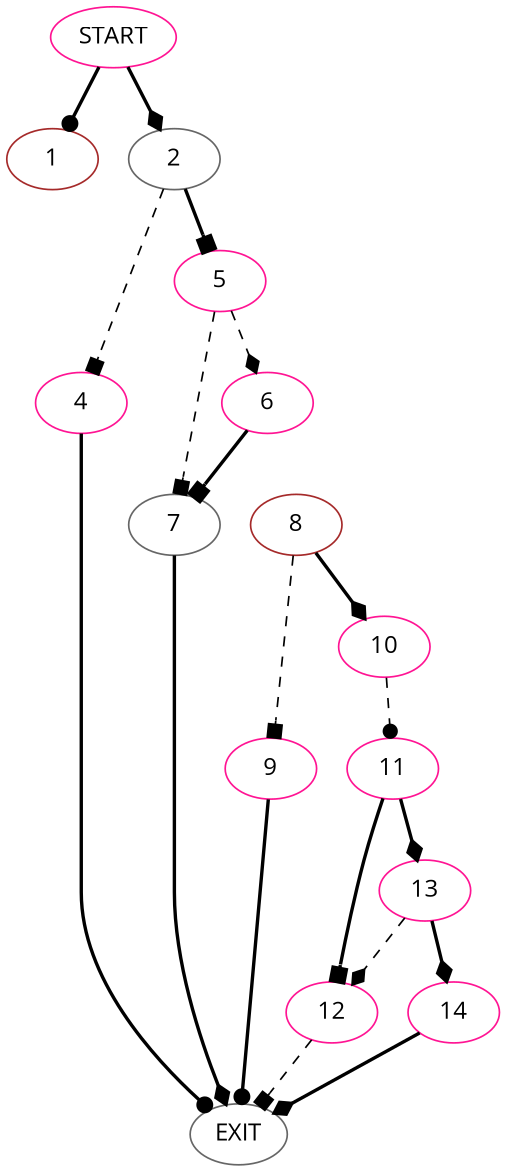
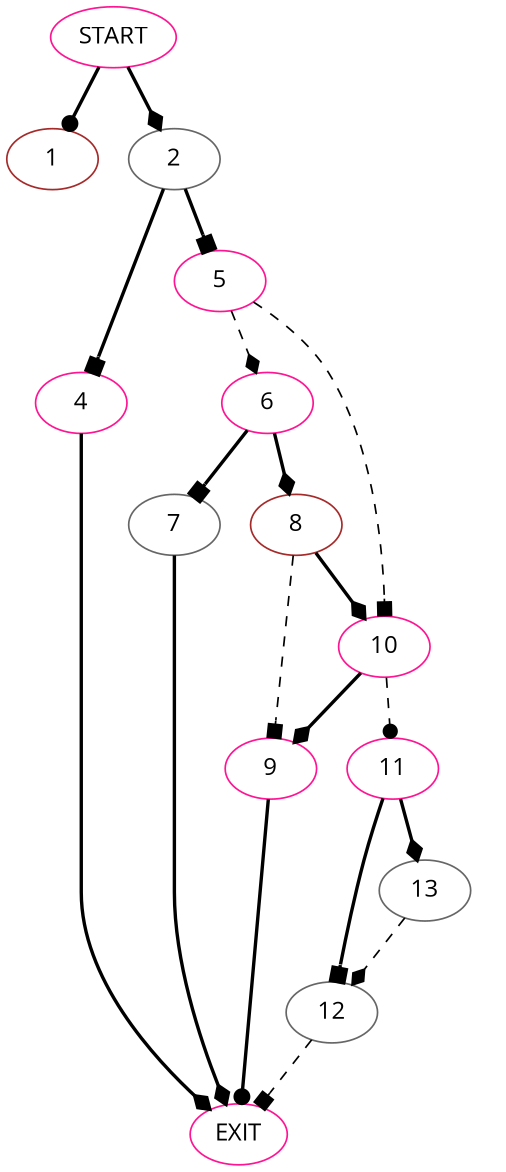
edge "2" -> "4": style dashed -> bold
edge "5" -> "7": now "5" -> "10"
edge "6" -> "8": added
edge "10" -> "9": added
edge "4" -> "EXIT": arrowhead dot -> diamond
node "13": color deeppink -> gray40
node "12": color deeppink -> gray40
node "14": removed
node "EXIT": color gray40 -> deeppink
